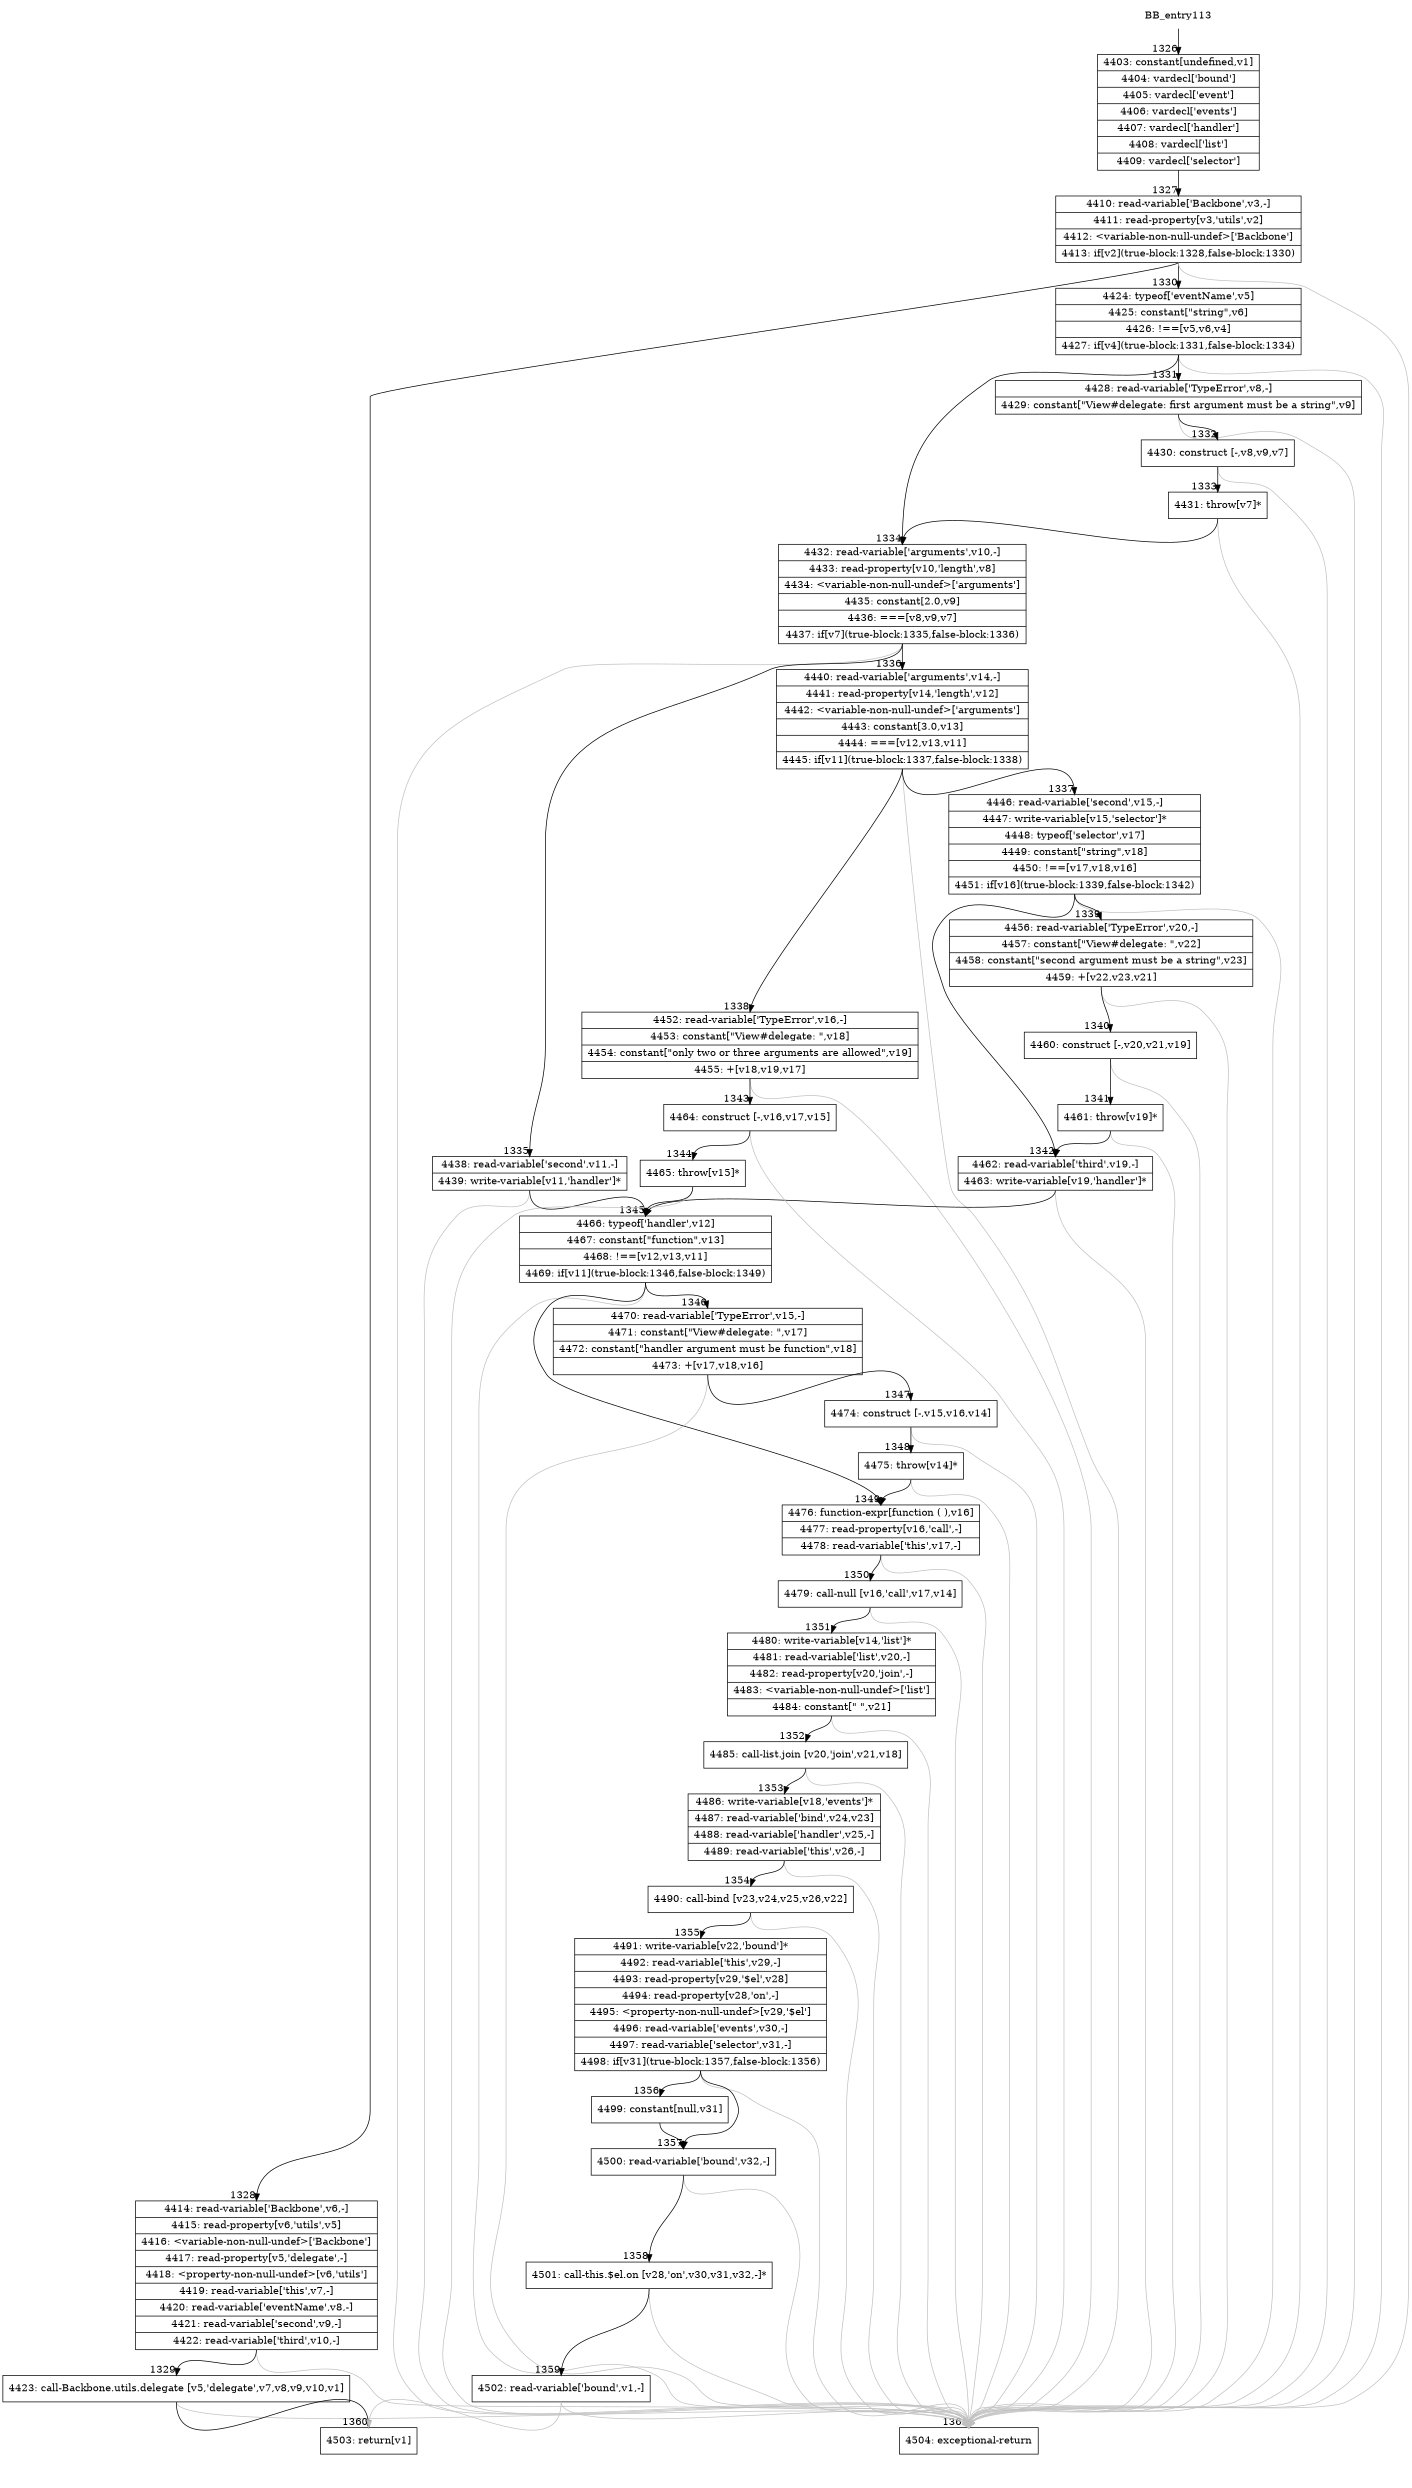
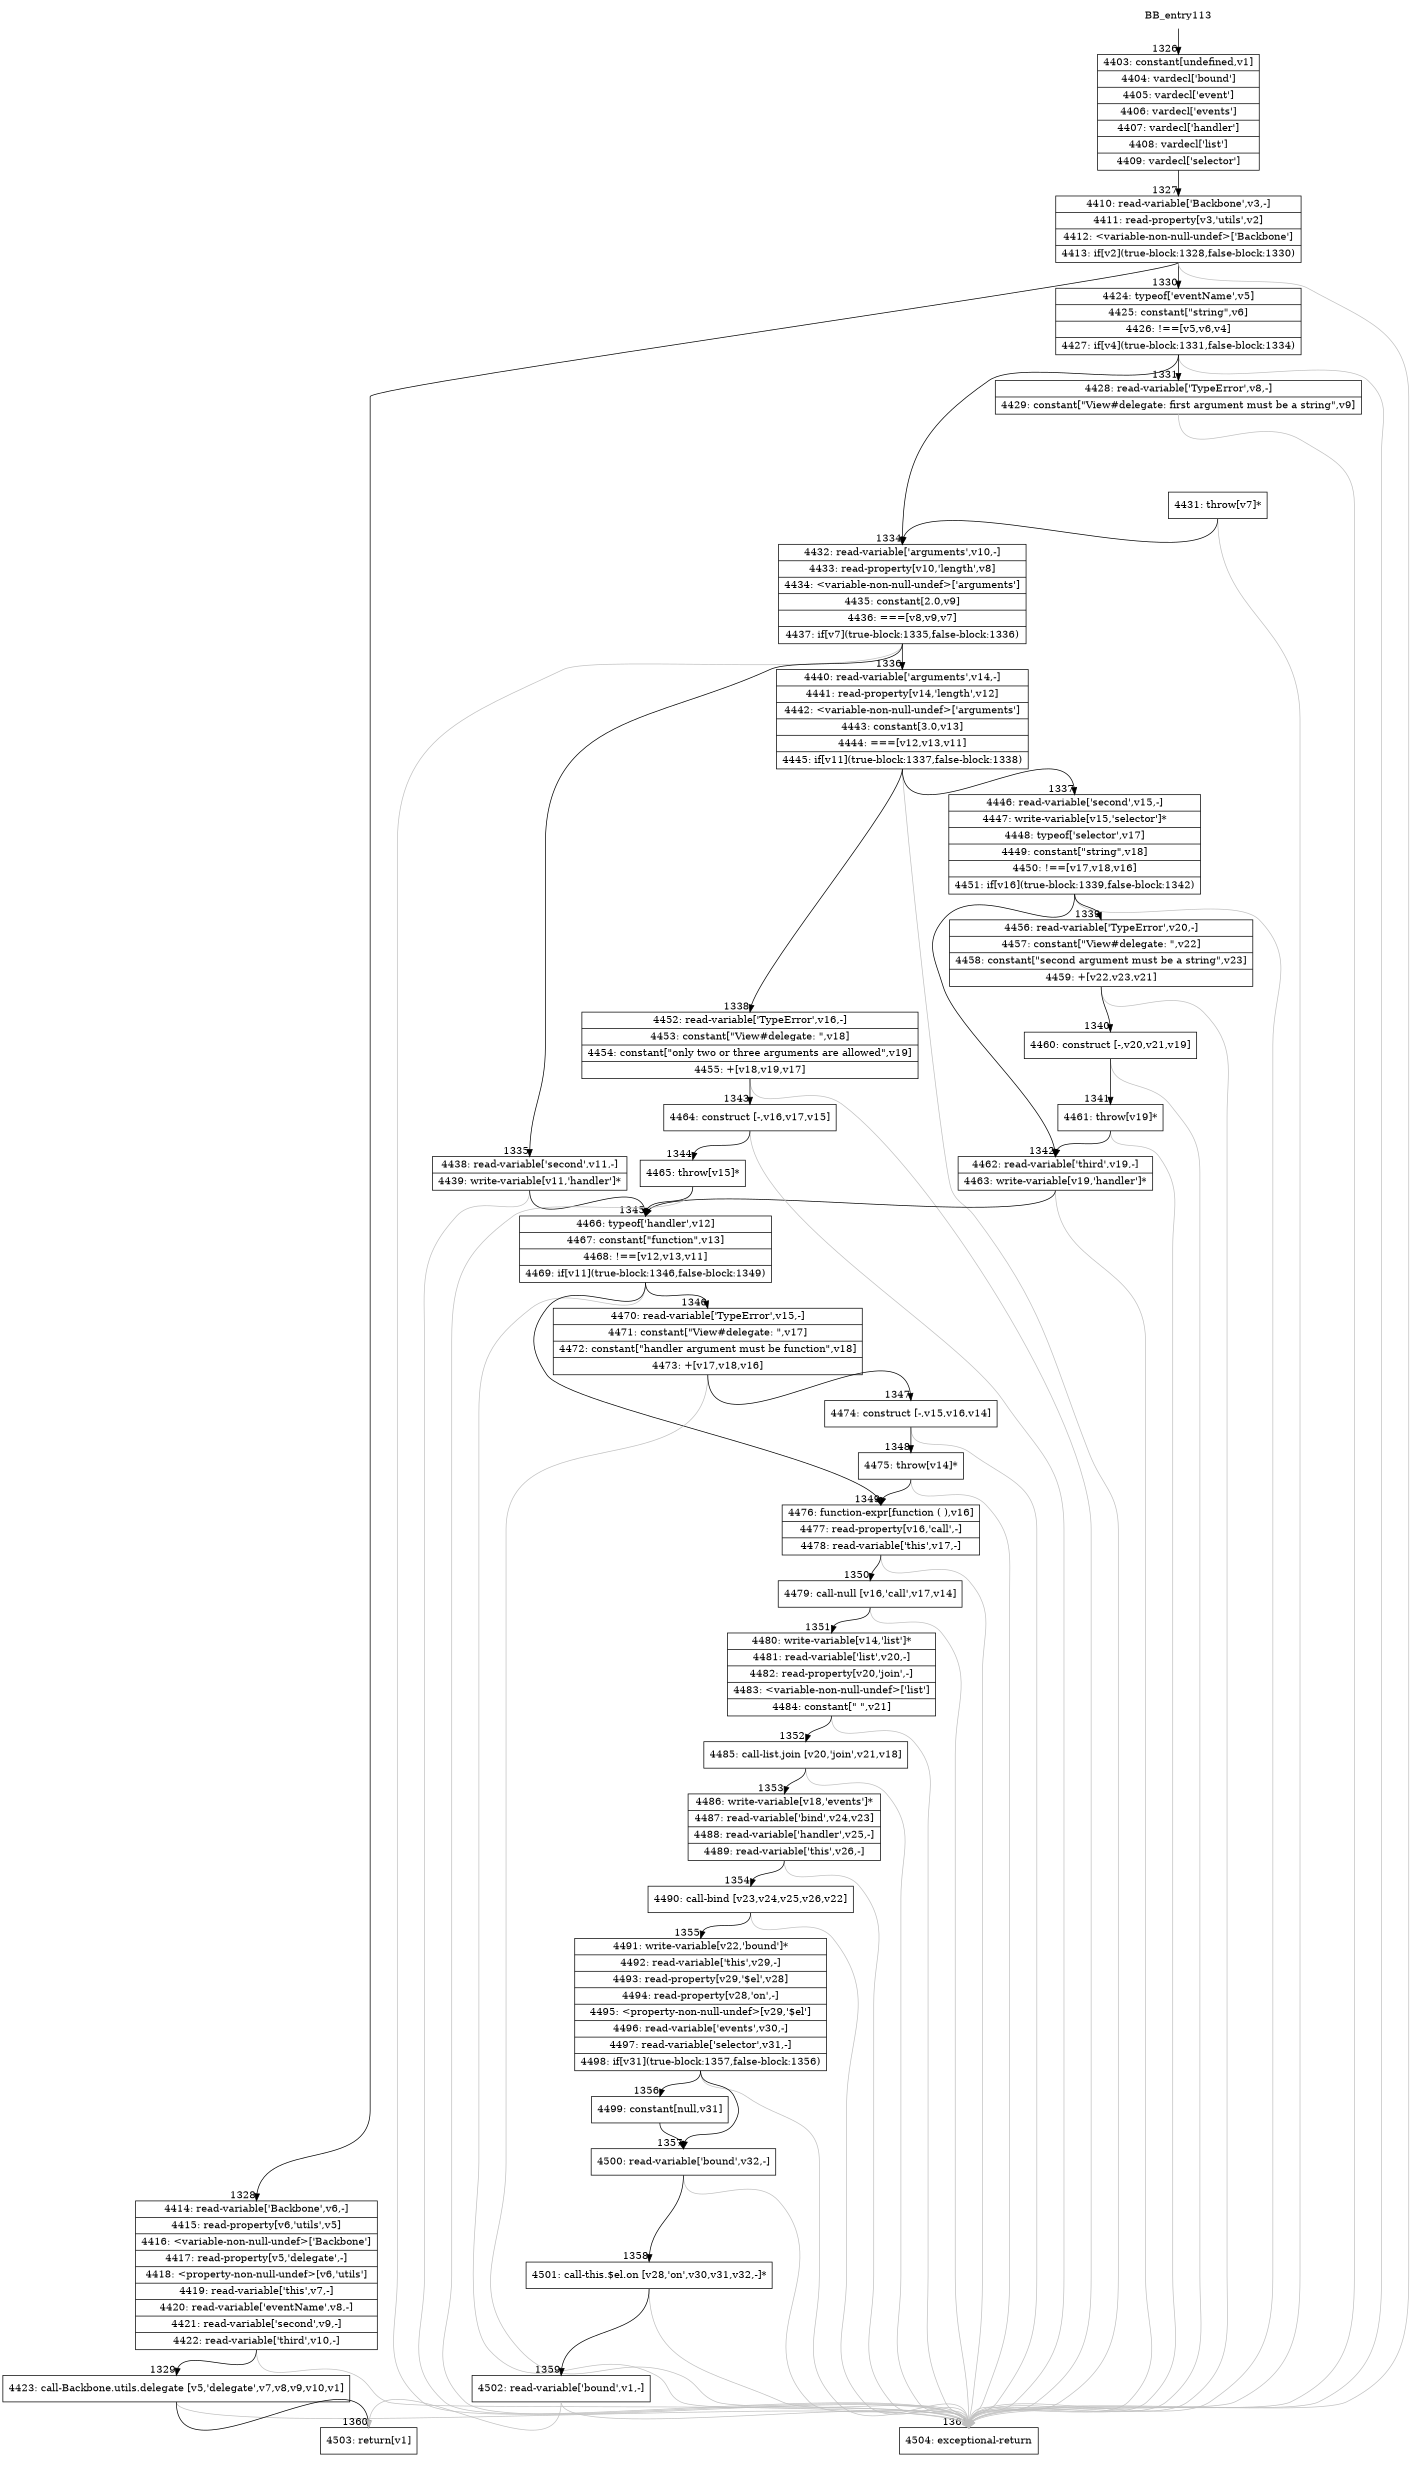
node "4430: construct [-,v8,v9,v7]": removed
